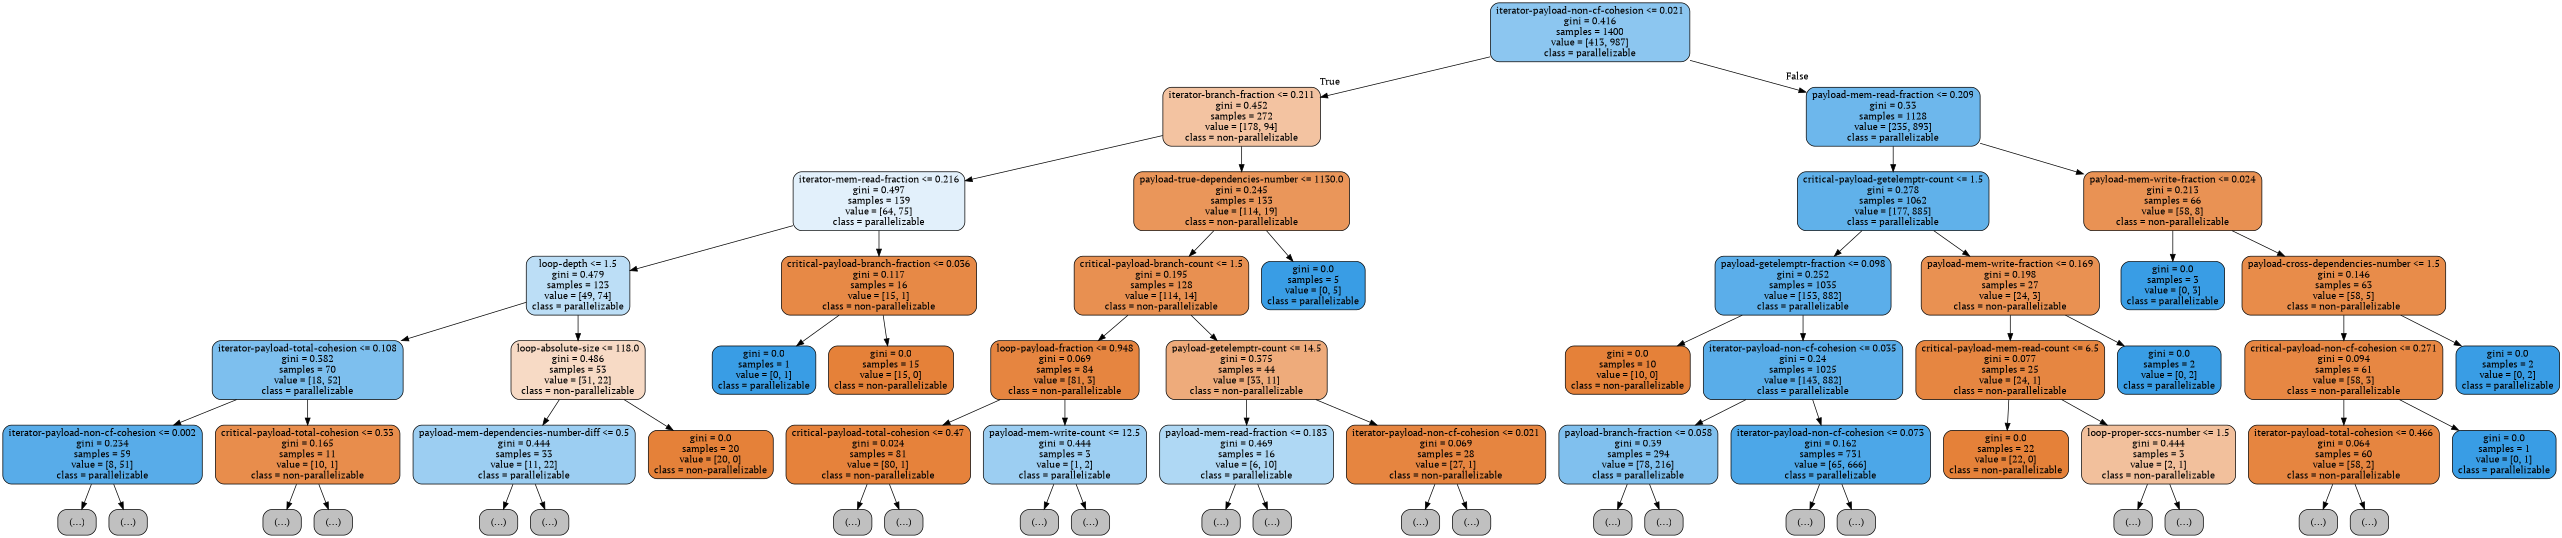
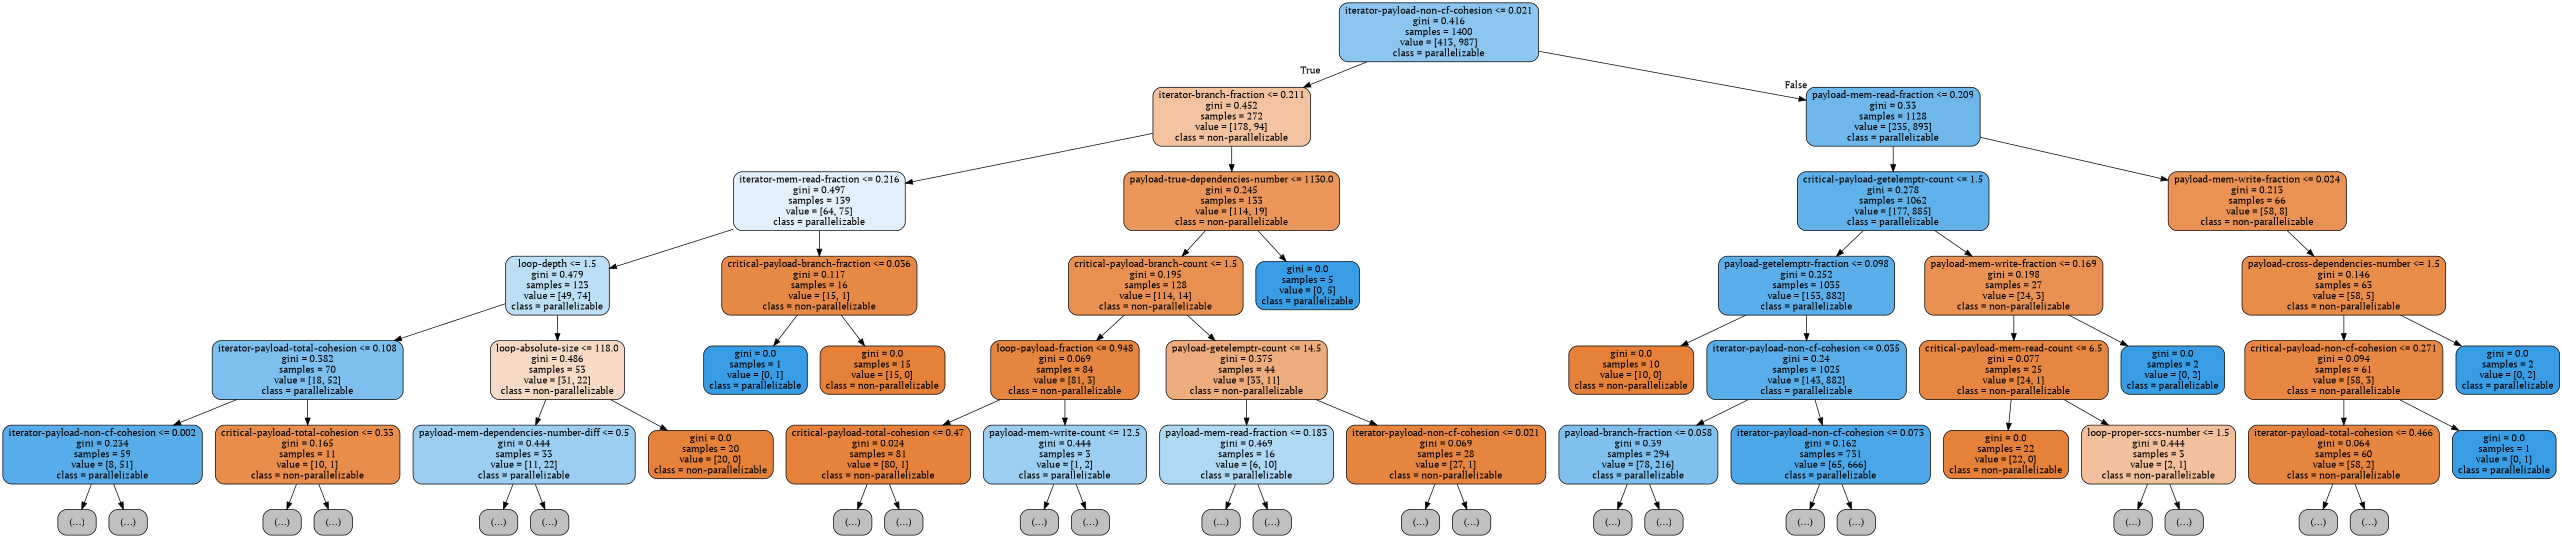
node "gini = 0.0 samples = 3 value = [0, 3] class = parallelizable": removed
